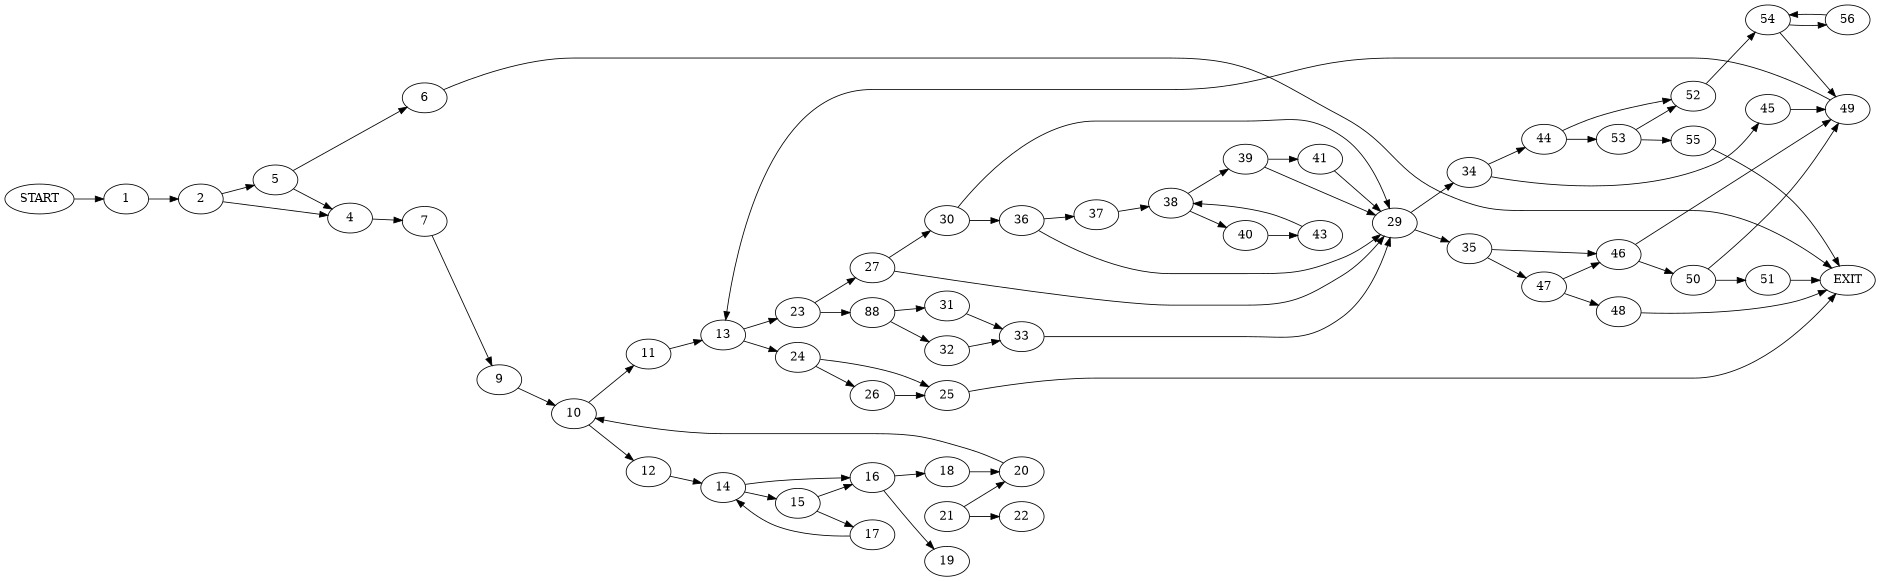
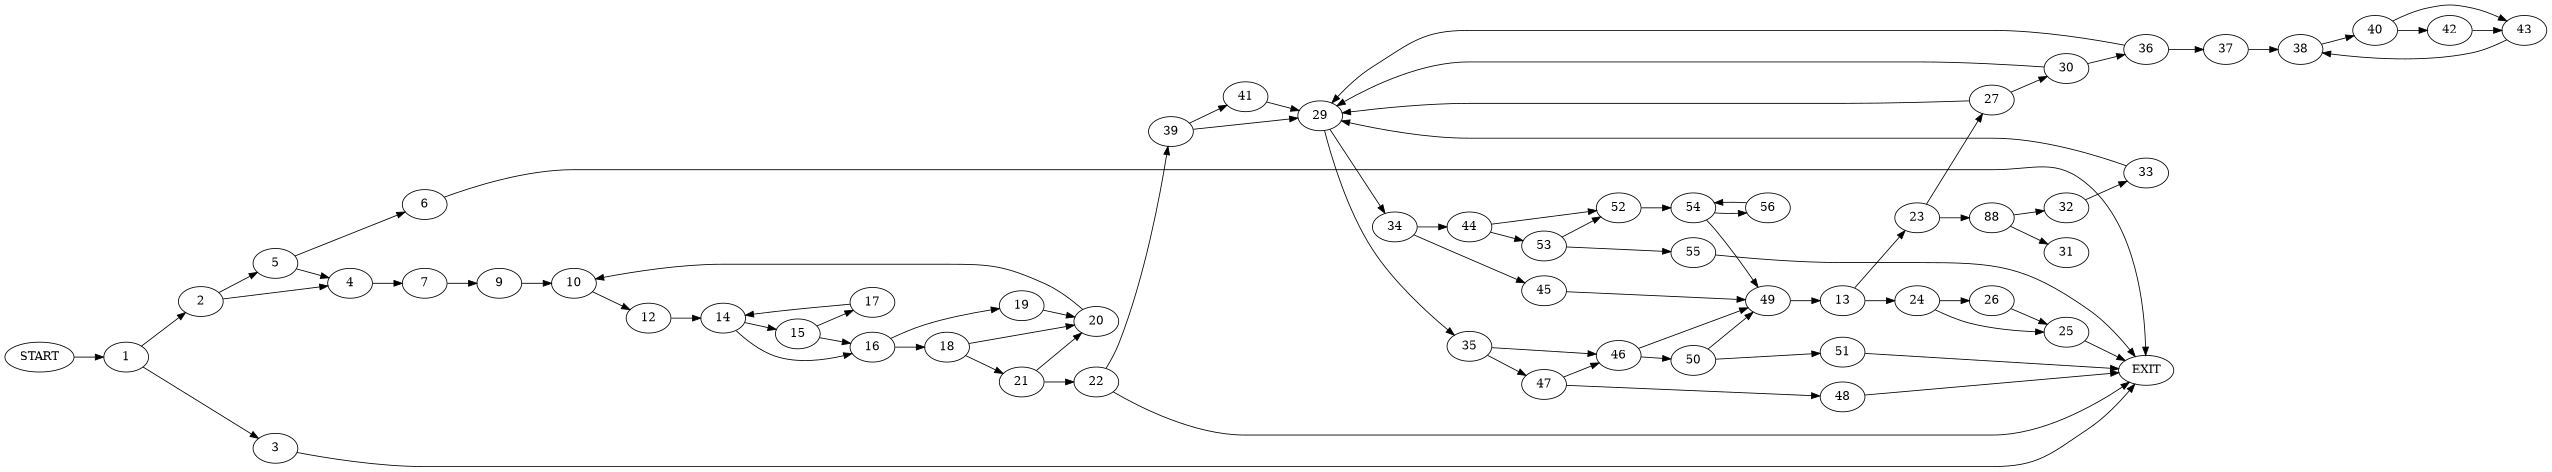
node "42": added
edge "38" -> "39": now "22" -> "39"
edge "19" -> "20": added
edge "31" -> "33": removed
node "11": removed
edge "18" -> "21": added
edge "22" -> "EXIT": added
node "3": added
